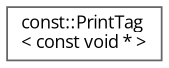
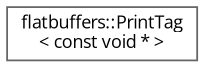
node "const::PrintTag < const void * >": label "const::PrintTag < const void * >" -> "flatbuffers::PrintTag < const void * >"
